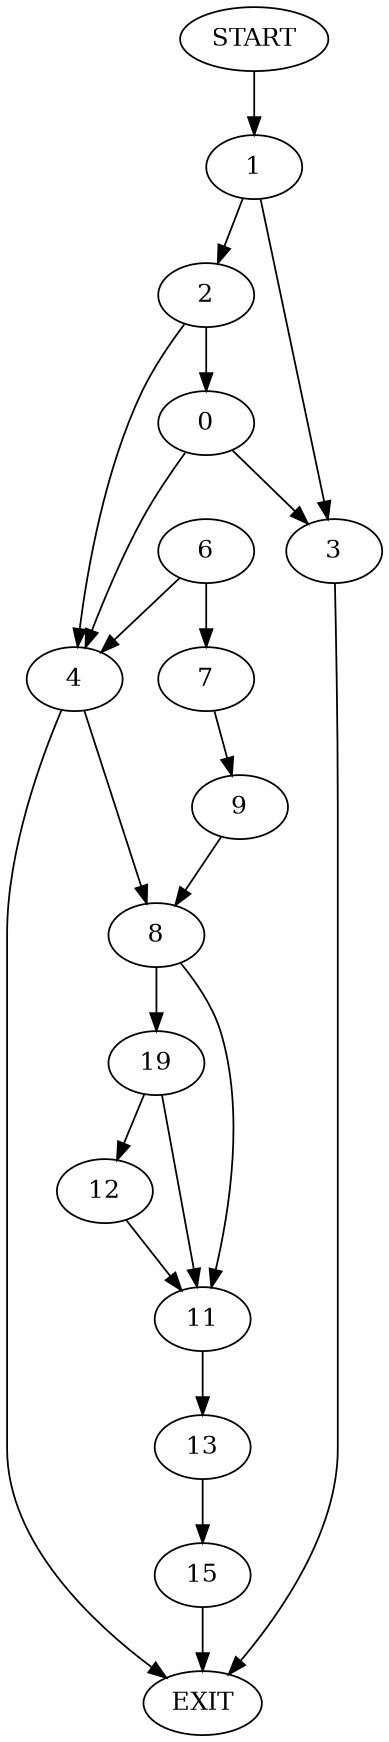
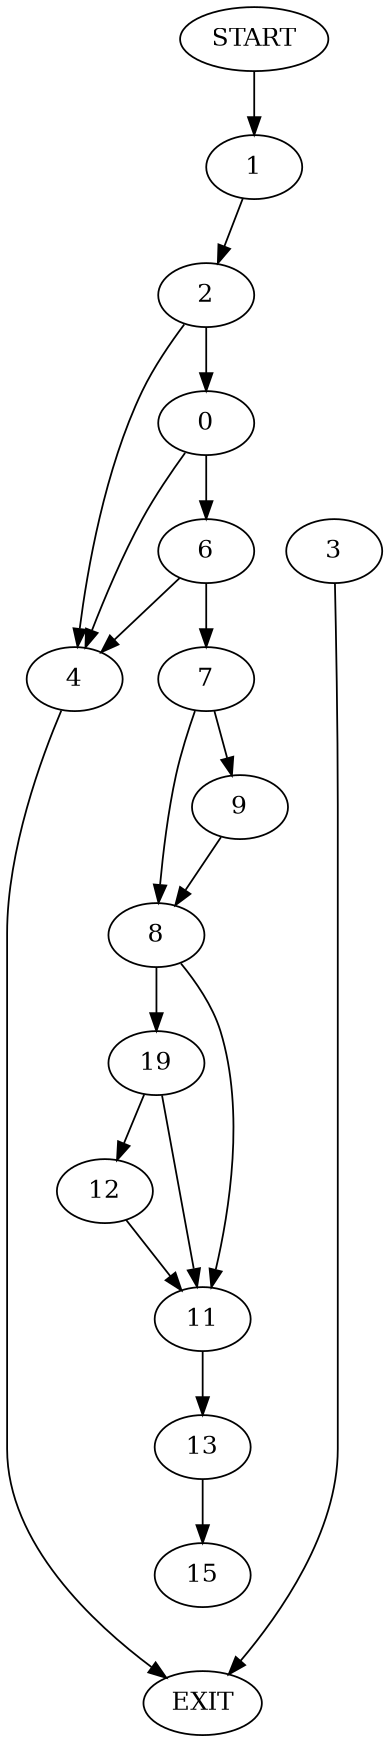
edge "1" -> "3": removed
edge "0" -> "3": now "0" -> "6"
edge "4" -> "8": now "7" -> "8"
edge "15" -> "EXIT": removed
